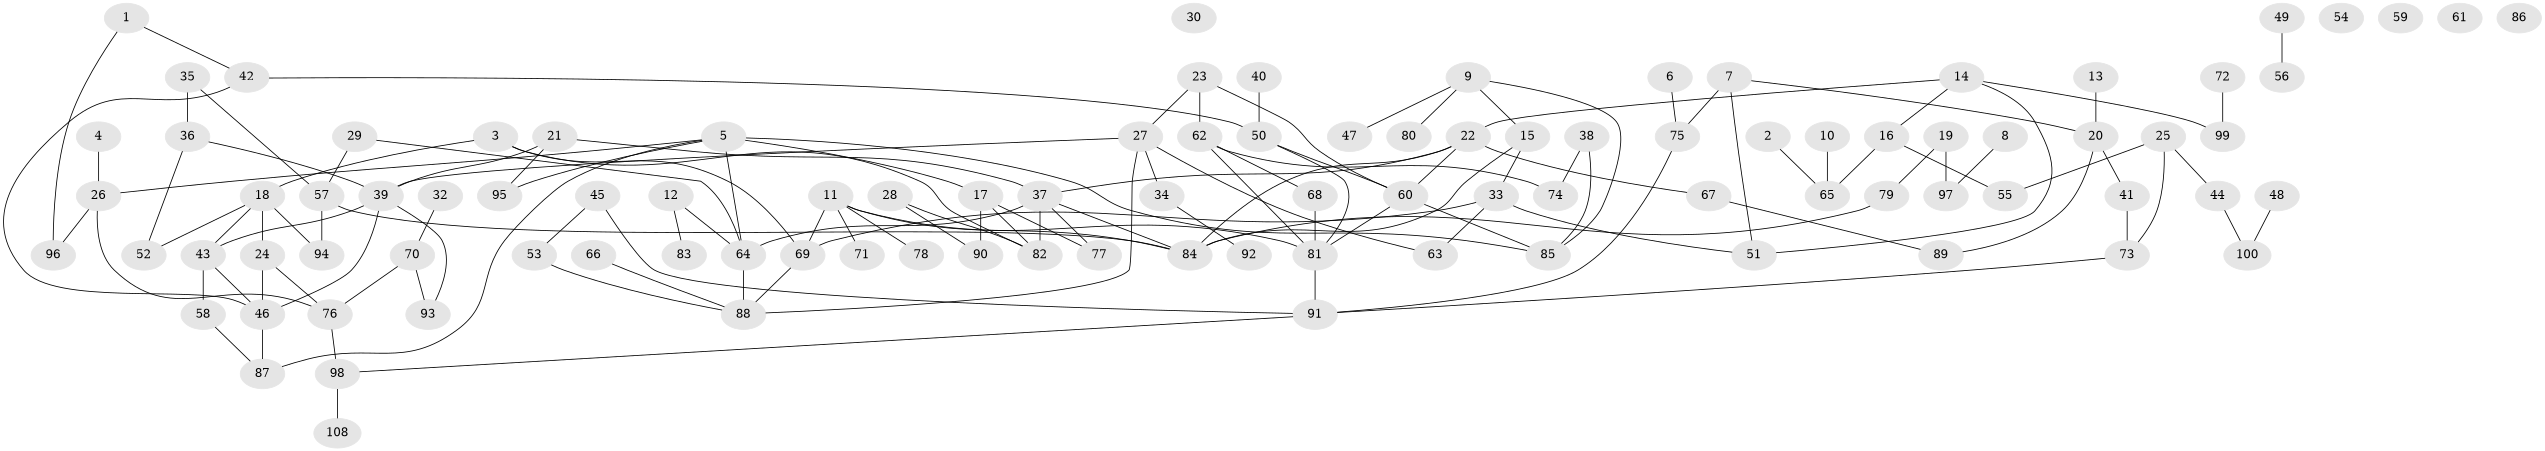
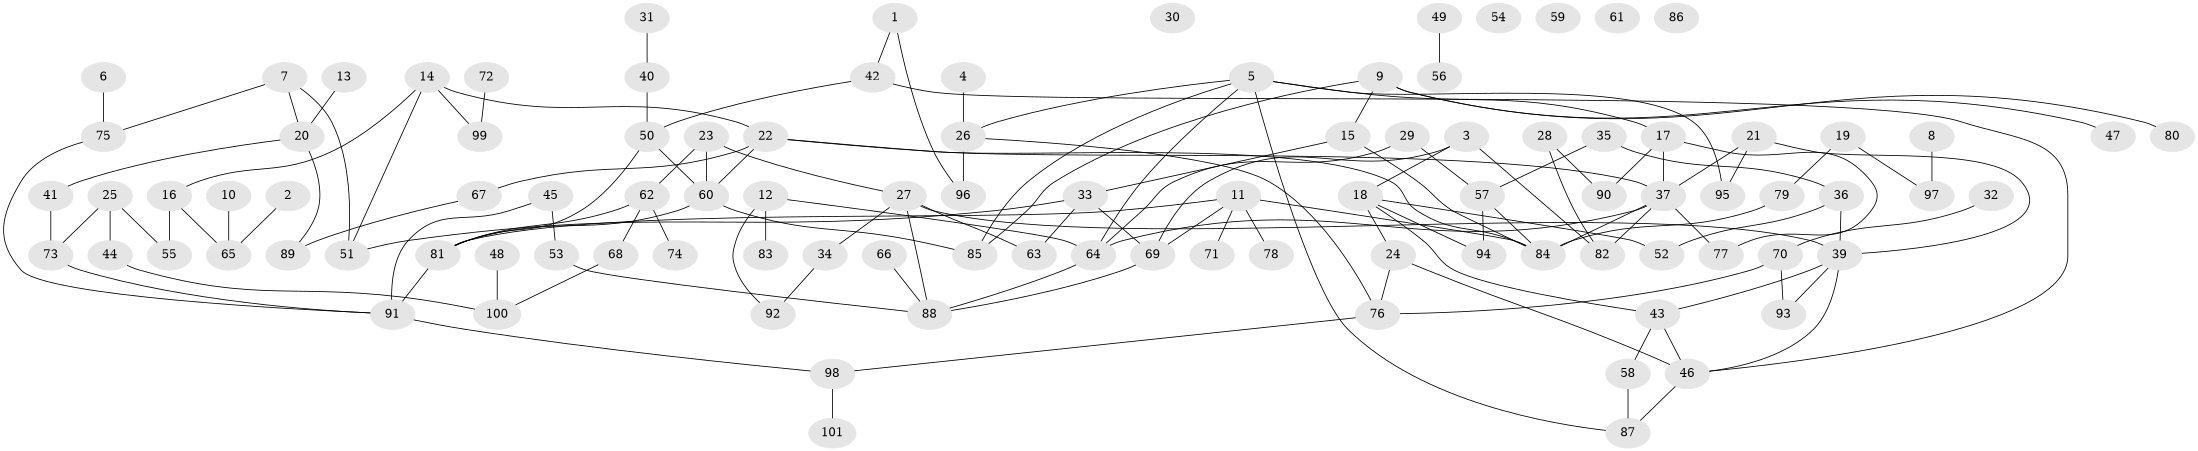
node "31": added
node "38": removed
edge "17" -- "82": now "17" -- "37"
edge "68" -- "81": now "68" -- "100"
edge "12" -- "92": added
node "108": label "108" -> "101"
